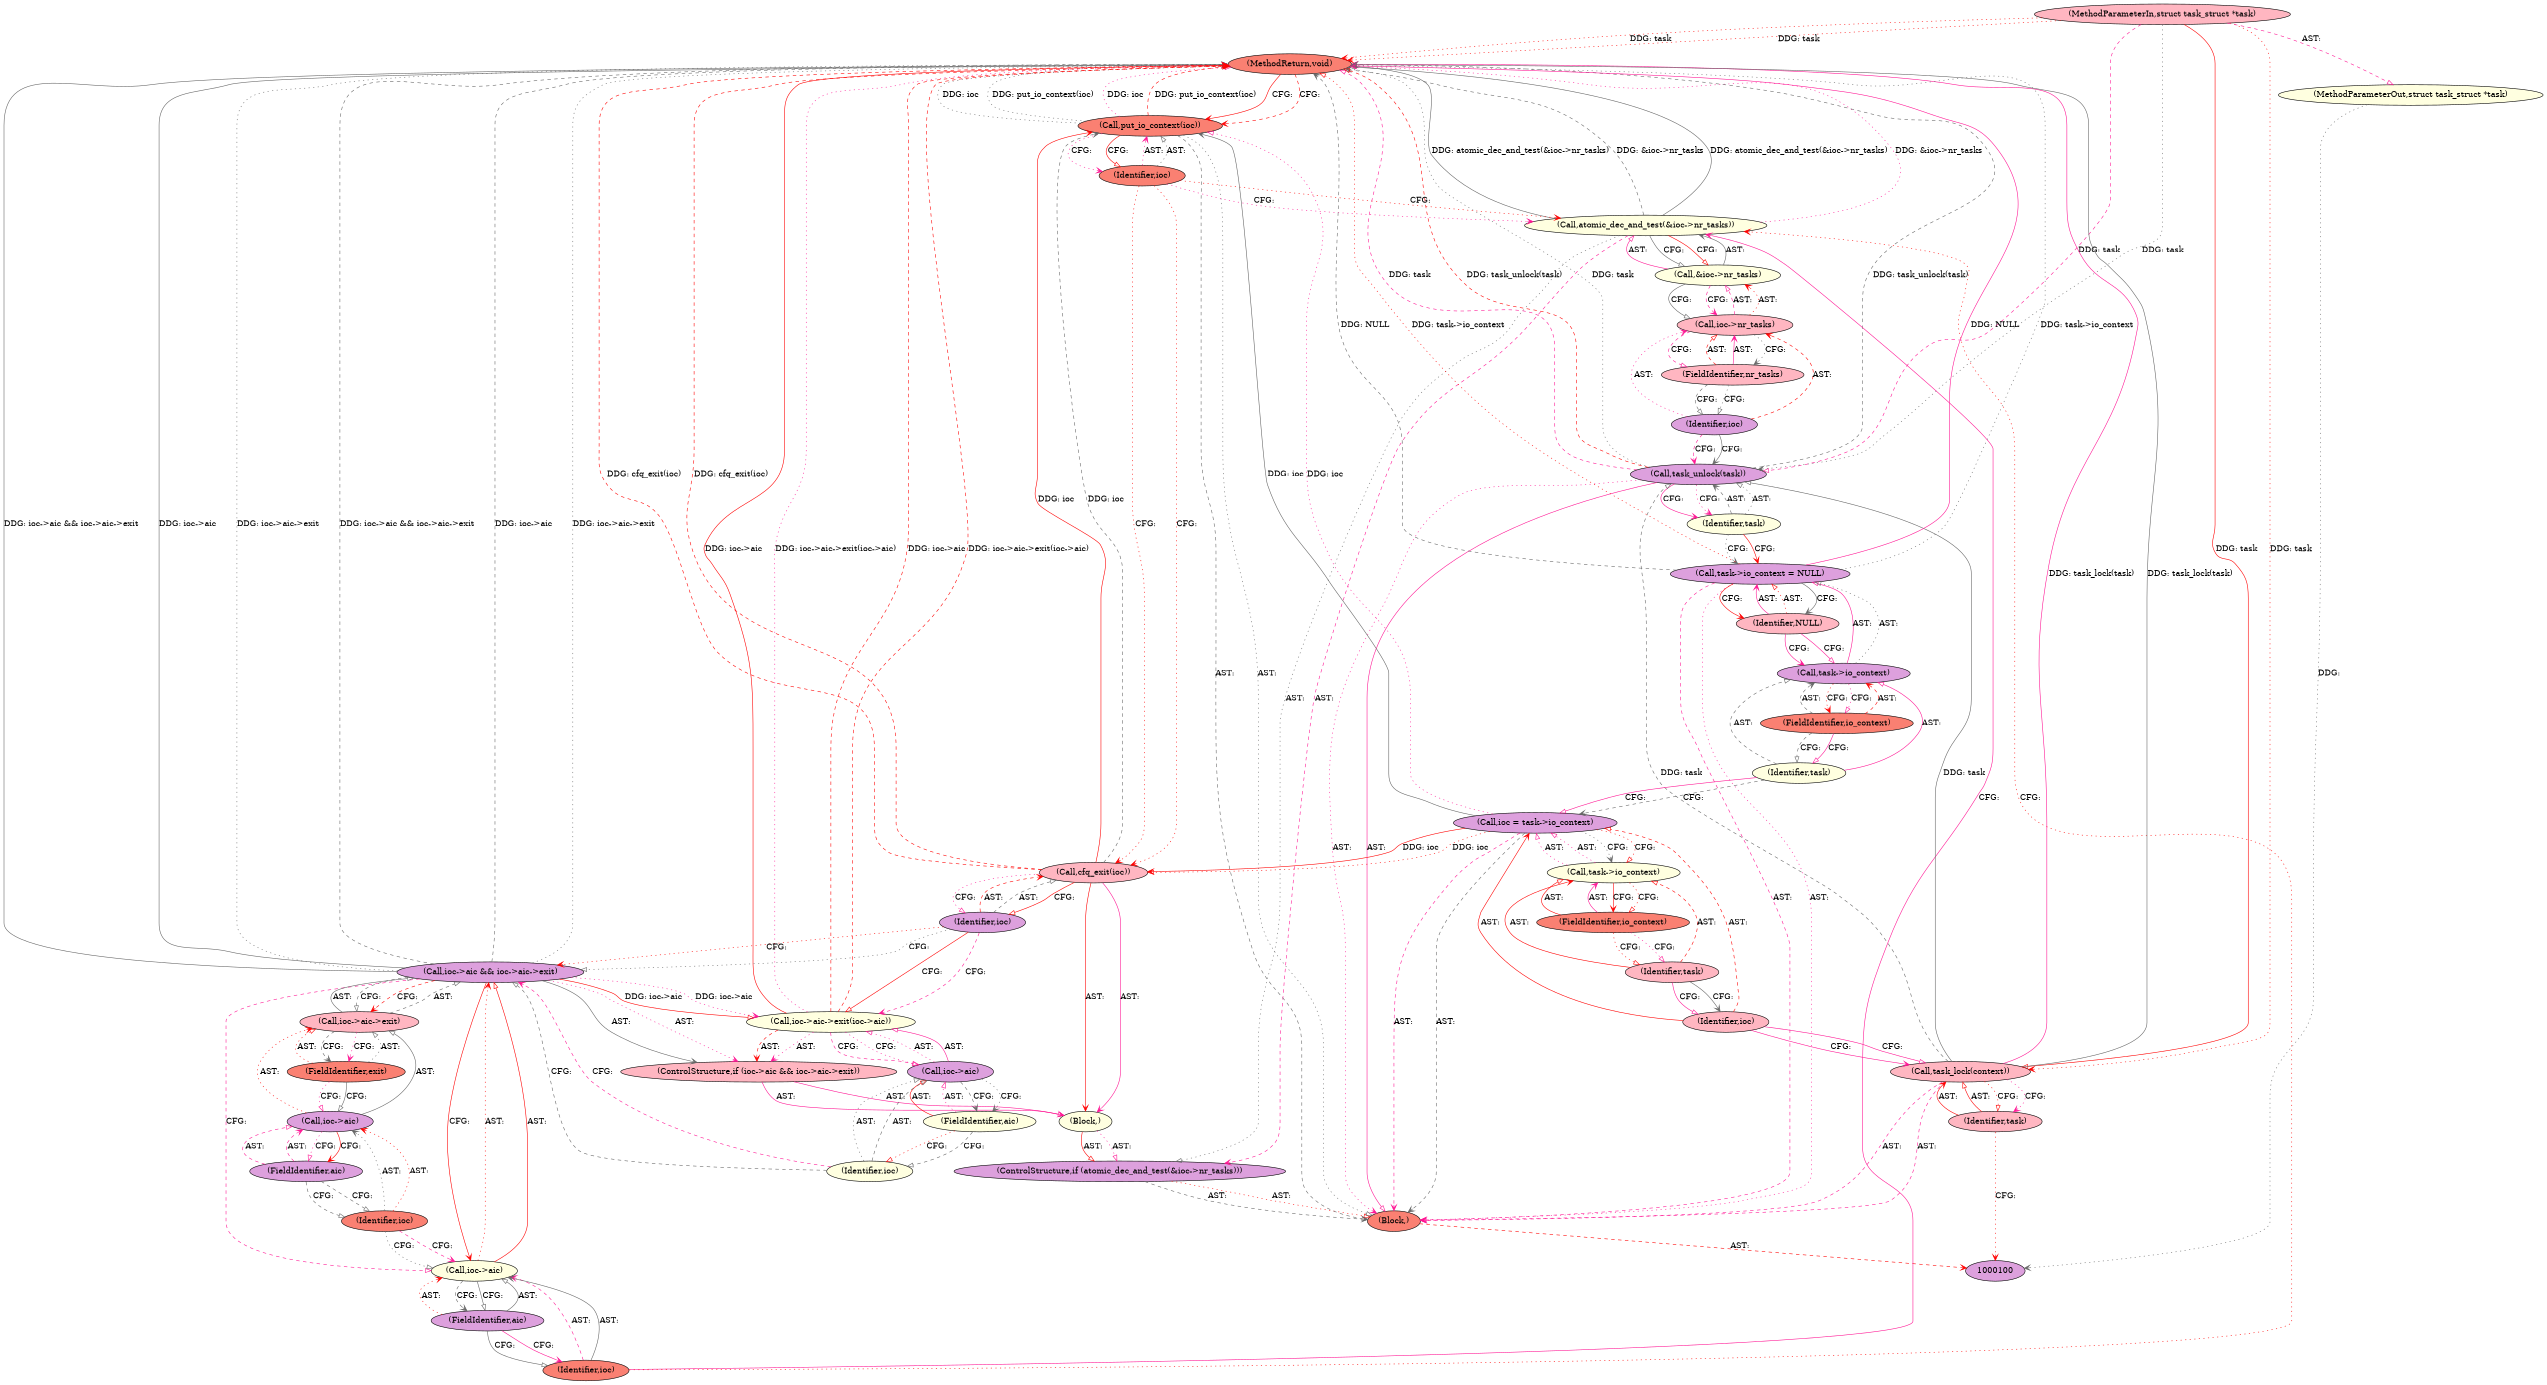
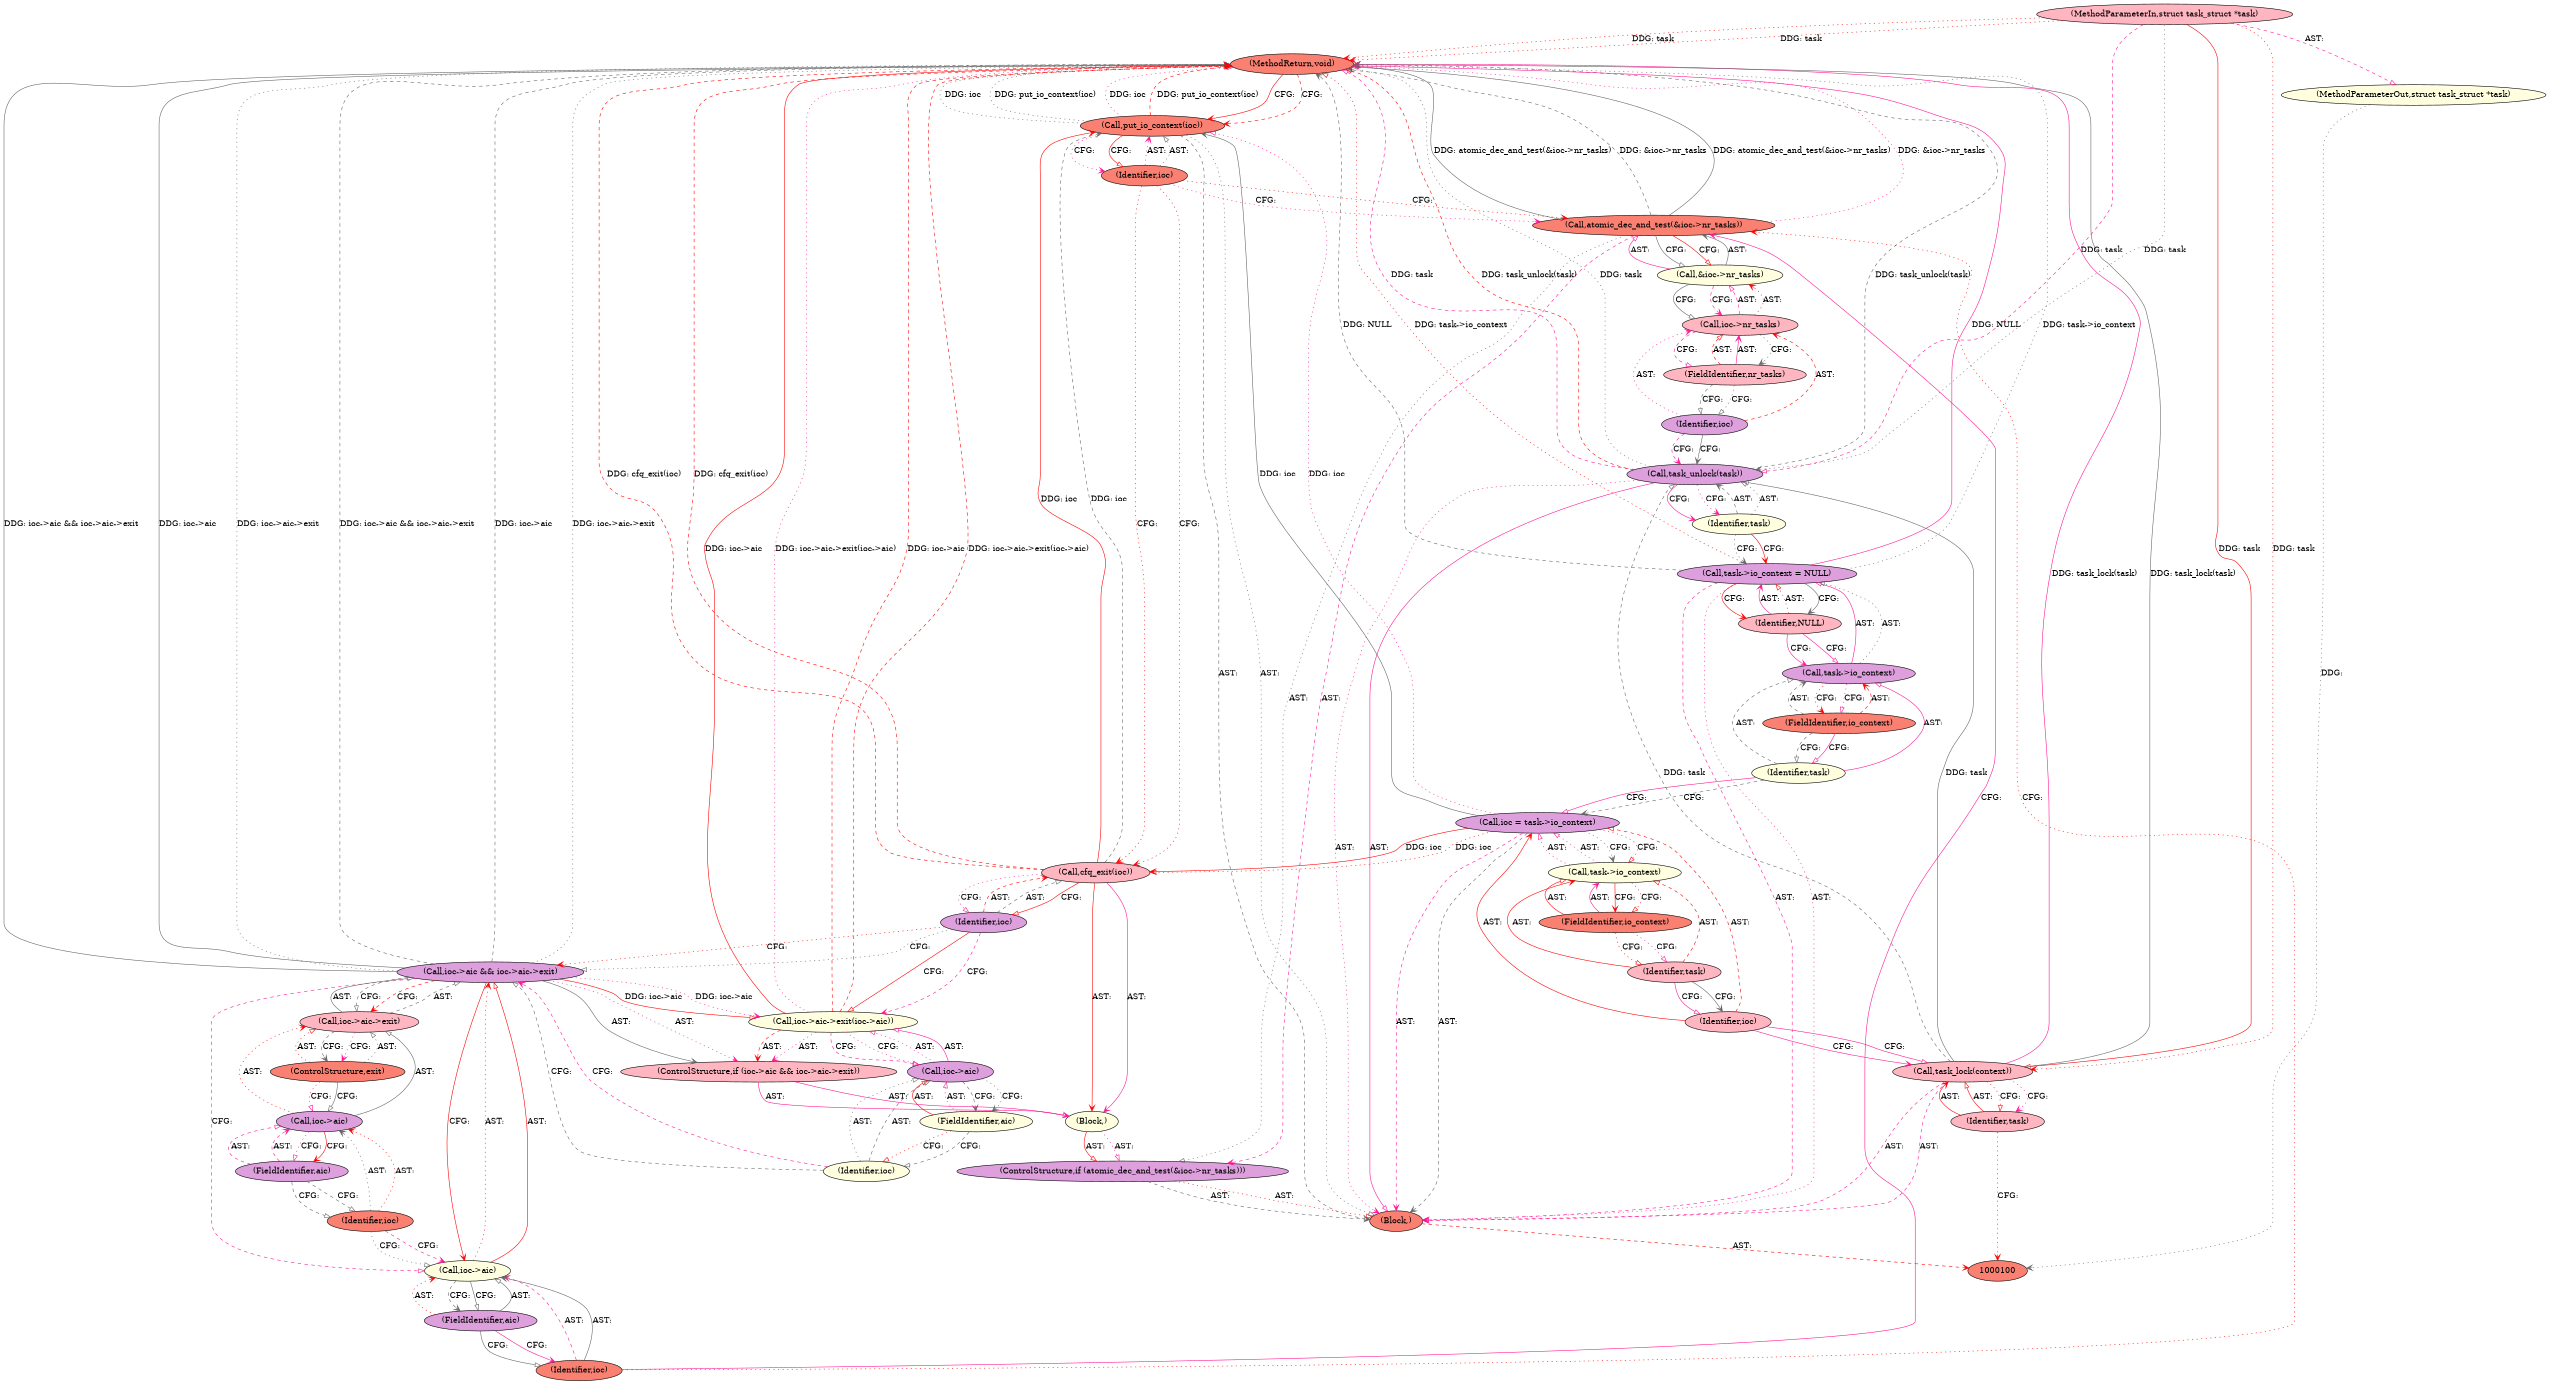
node "(Call,atomic_dec_and_test(&ioc->nr_tasks))": fillcolor lightyellow -> salmon
node "(FieldIdentifier,exit)": label "(FieldIdentifier,exit)" -> "(ControlStructure,exit)"
node "1000100": fillcolor plum -> salmon
